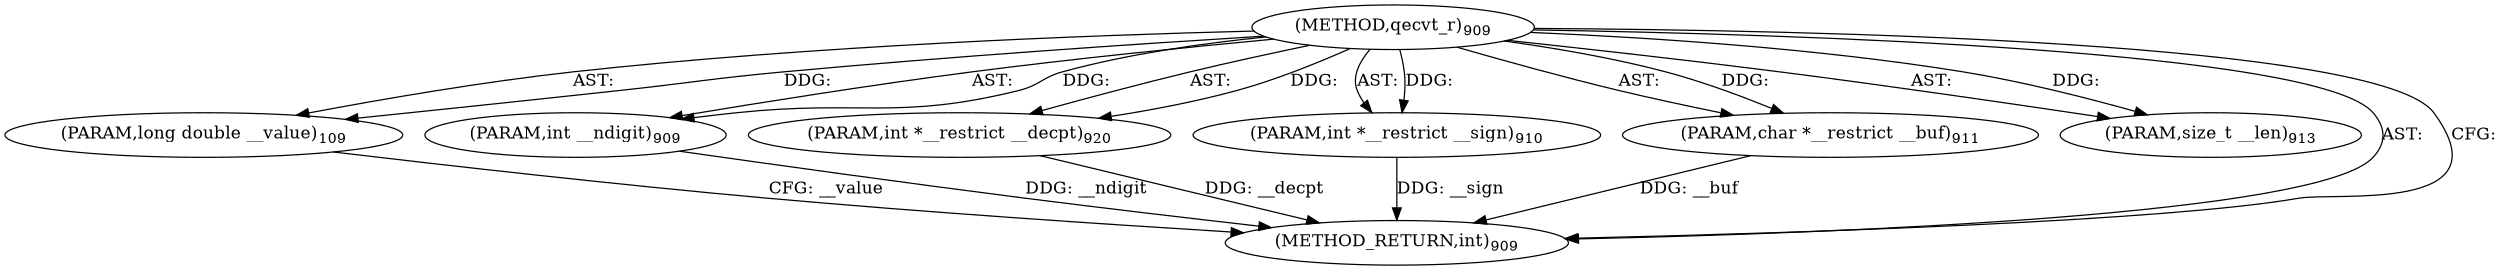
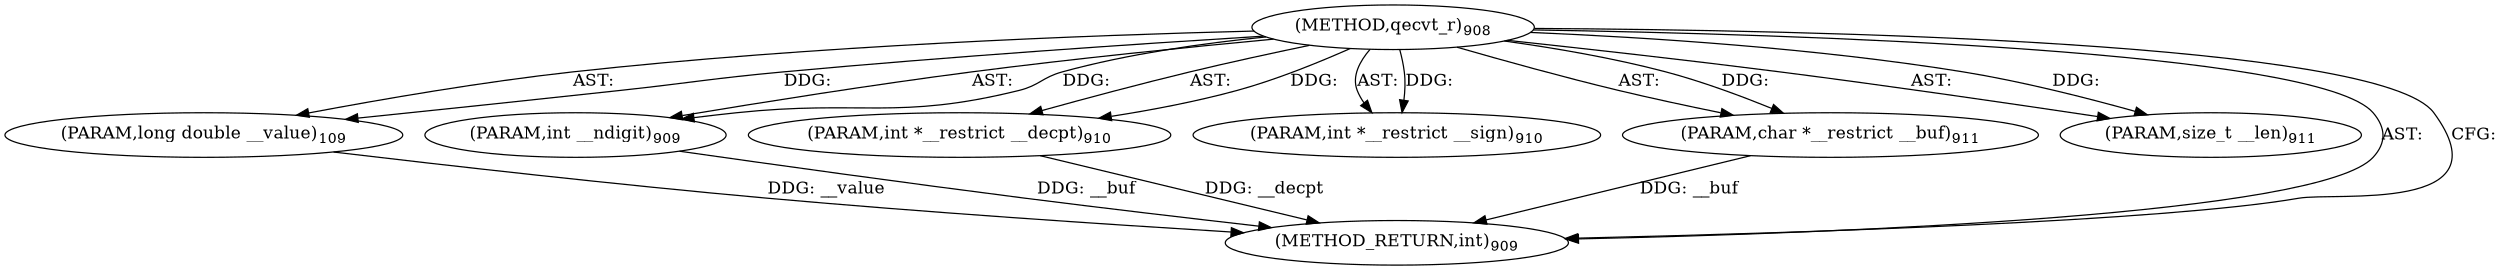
node "(METHOD,qecvt_r)": text "909" -> "908"
node "(PARAM,int *__restrict __decpt)": text "920" -> "910"
node "(PARAM,size_t __len)": text "913" -> "911"
edge "(PARAM,int *__restrict __sign)" -> "(METHOD_RETURN,int)": removed, label "DDG: __sign"
edge "(PARAM,long double __value)" -> "(METHOD_RETURN,int)": label "CFG: __value" -> "DDG: __value"
edge "(PARAM,int __ndigit)" -> "(METHOD_RETURN,int)": label "DDG: __ndigit" -> "DDG: __buf"
